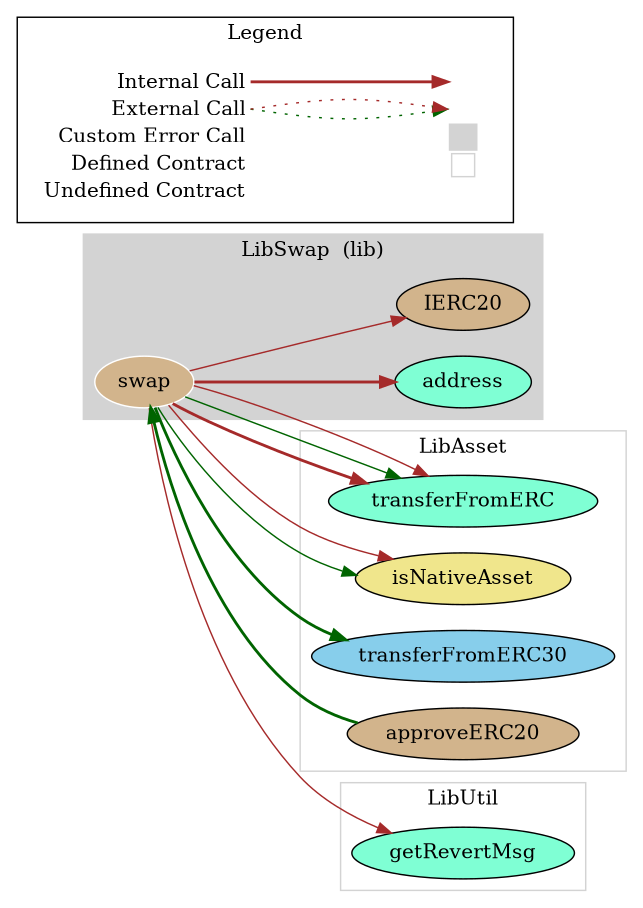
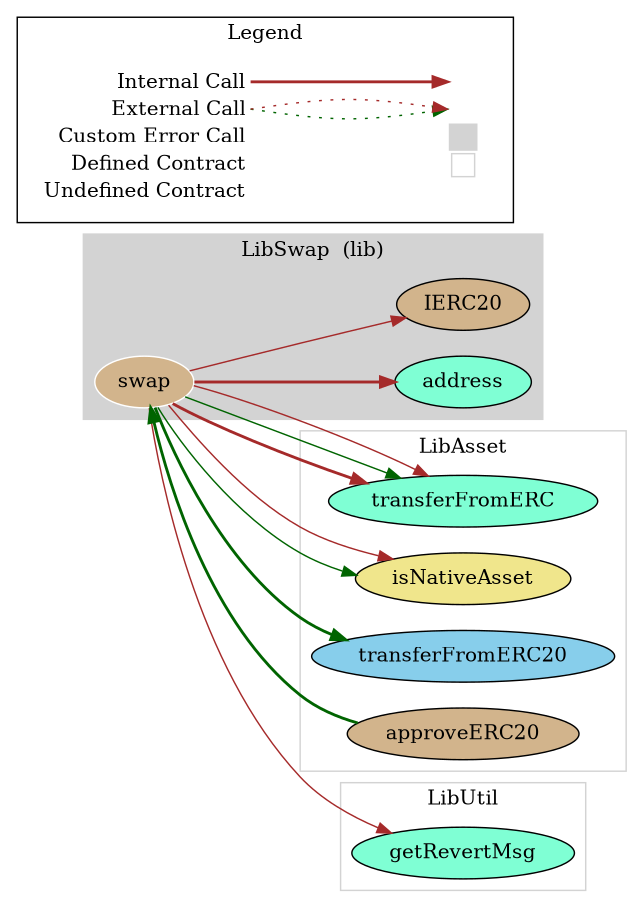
node "transferFromERC30": label "transferFromERC30" -> "transferFromERC20"
